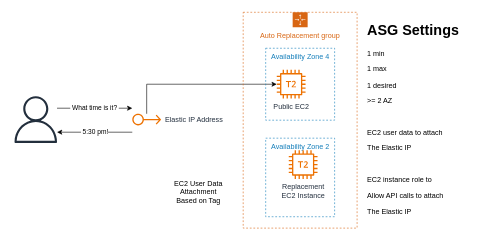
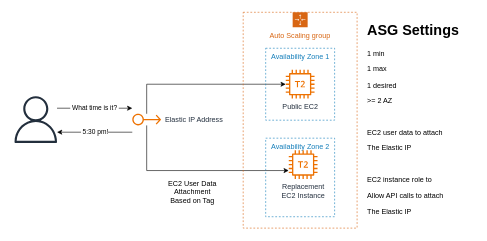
node "Auto Replacement group": label "Auto Replacement group" -> "Auto Scaling group"
node "Availability Zone 4": label "Availability Zone 4" -> "Availability Zone 1"
node "Public EC2": moved (291, 84) -> (300, 84)
edge "Elastic IP Address" -> "Replacement EC2 Instance": added
node "EC2 User Data Attachment Based on Tag": moved (198, 192) -> (192, 192)
